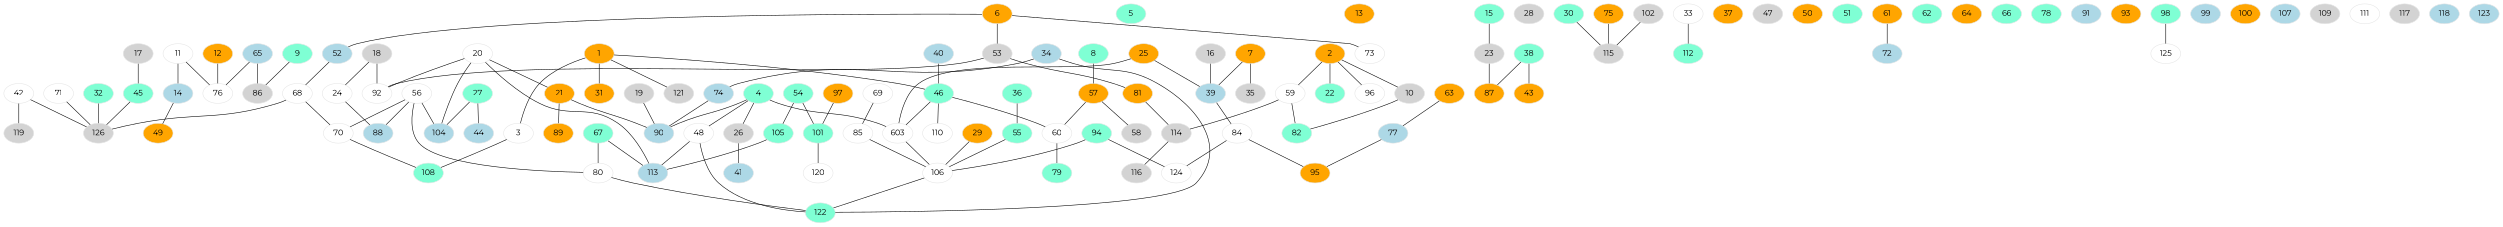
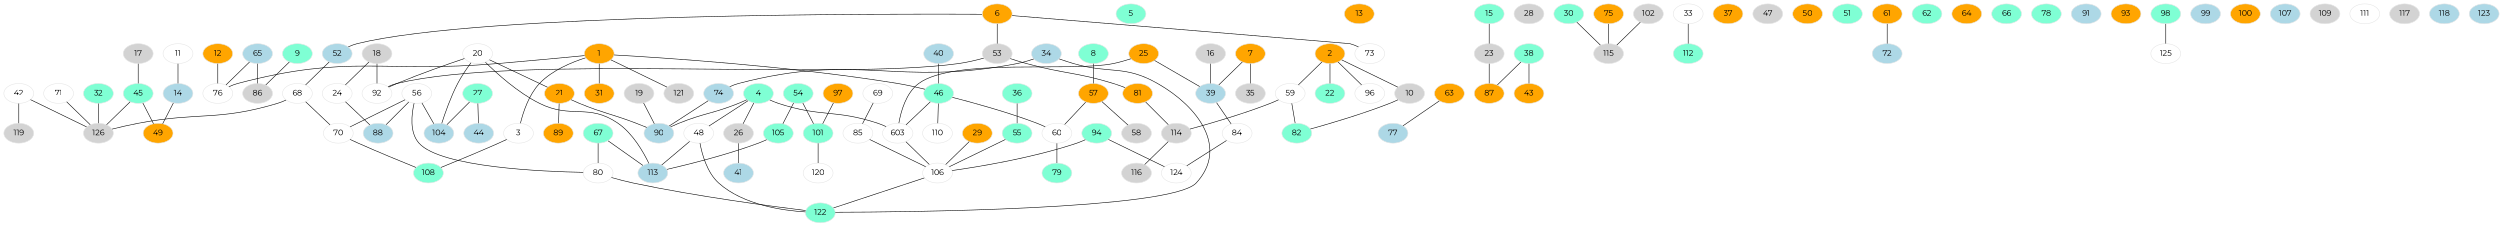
edge "11" -- "76": now "1" -- "76"
edge "45" -- "49": added
node "95": removed
